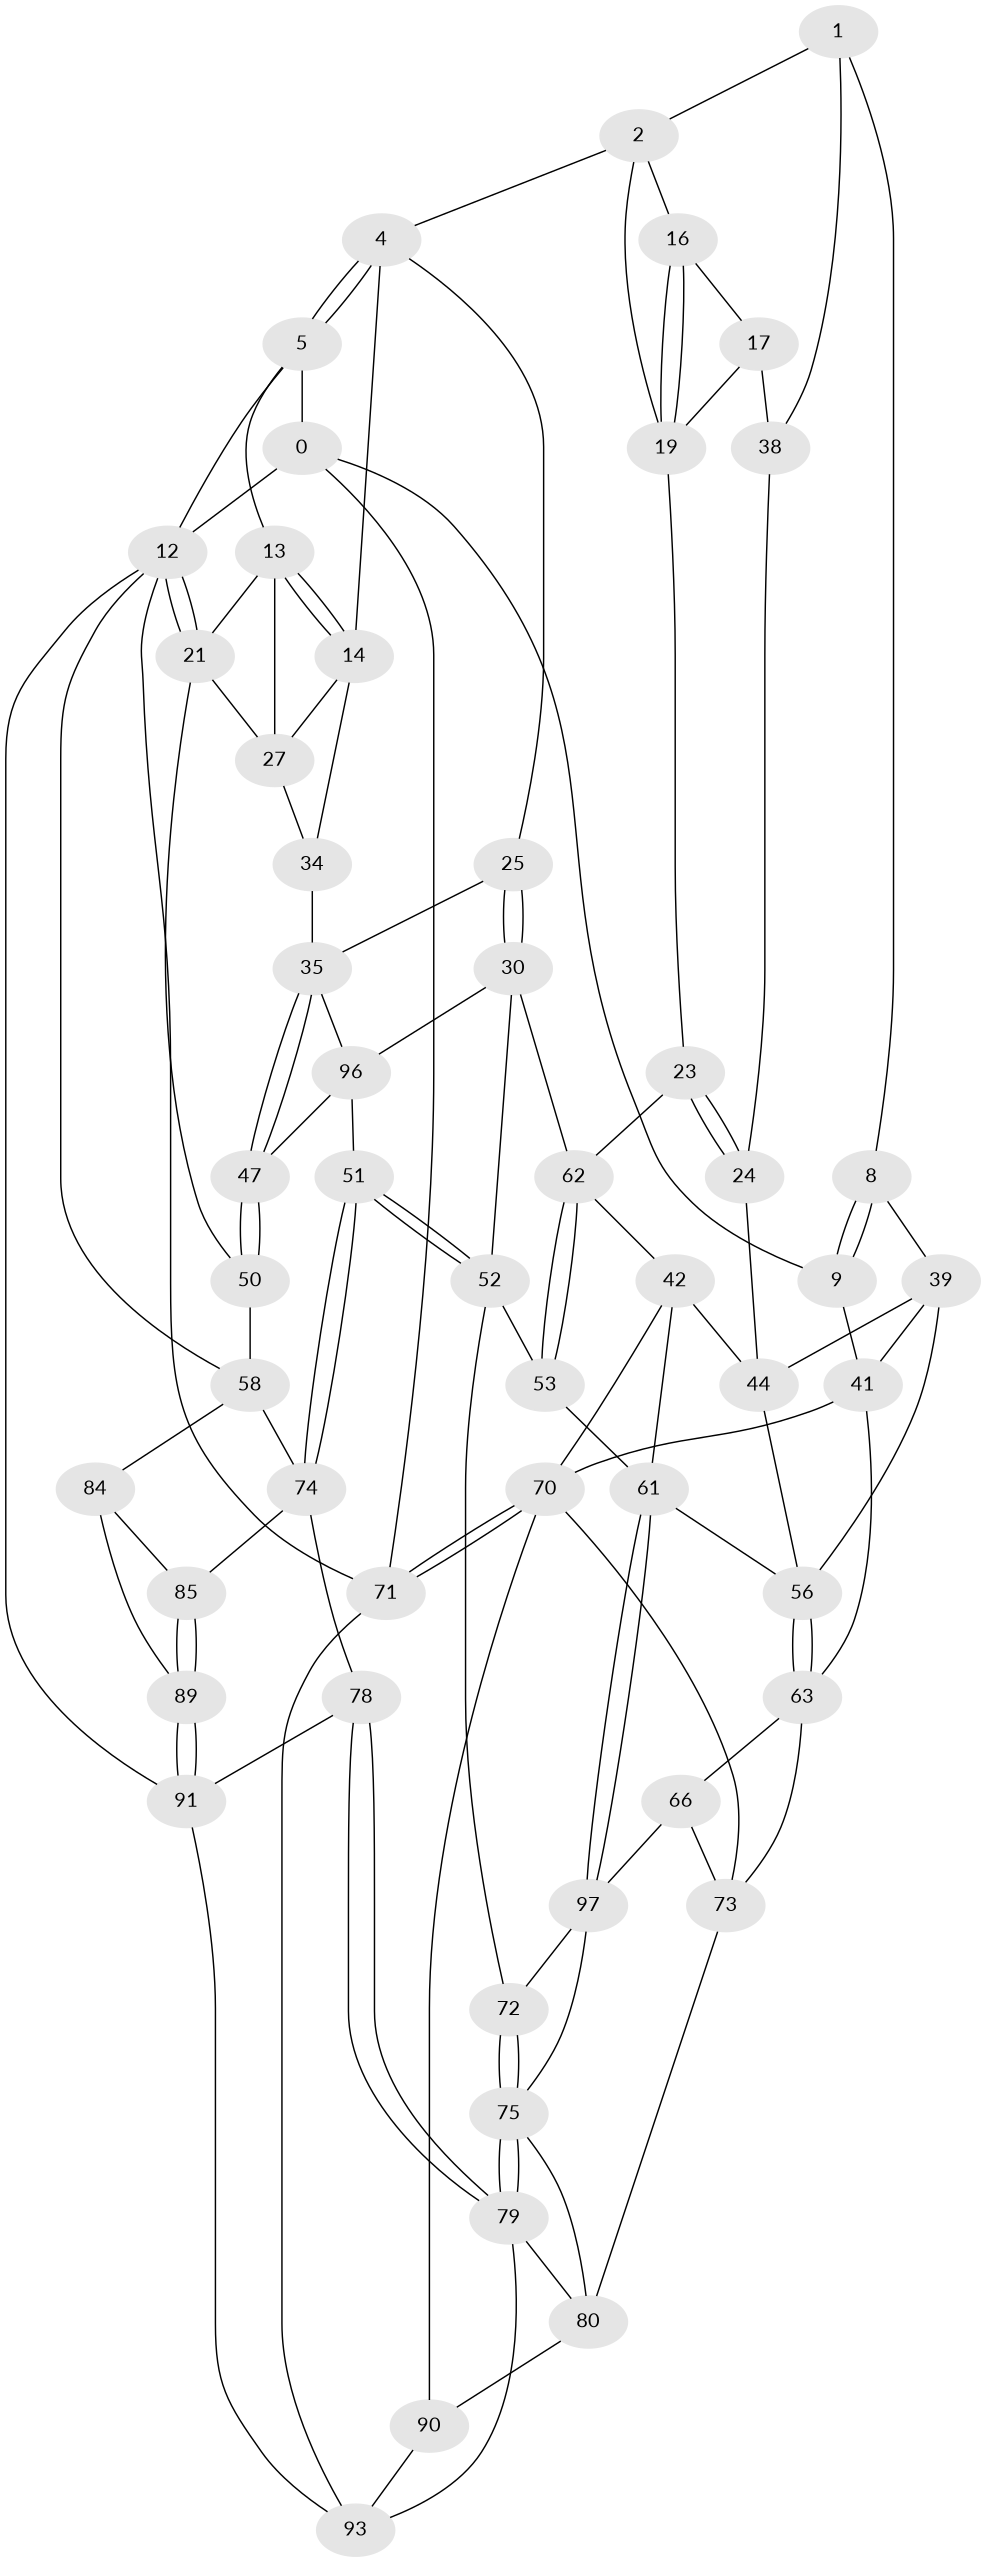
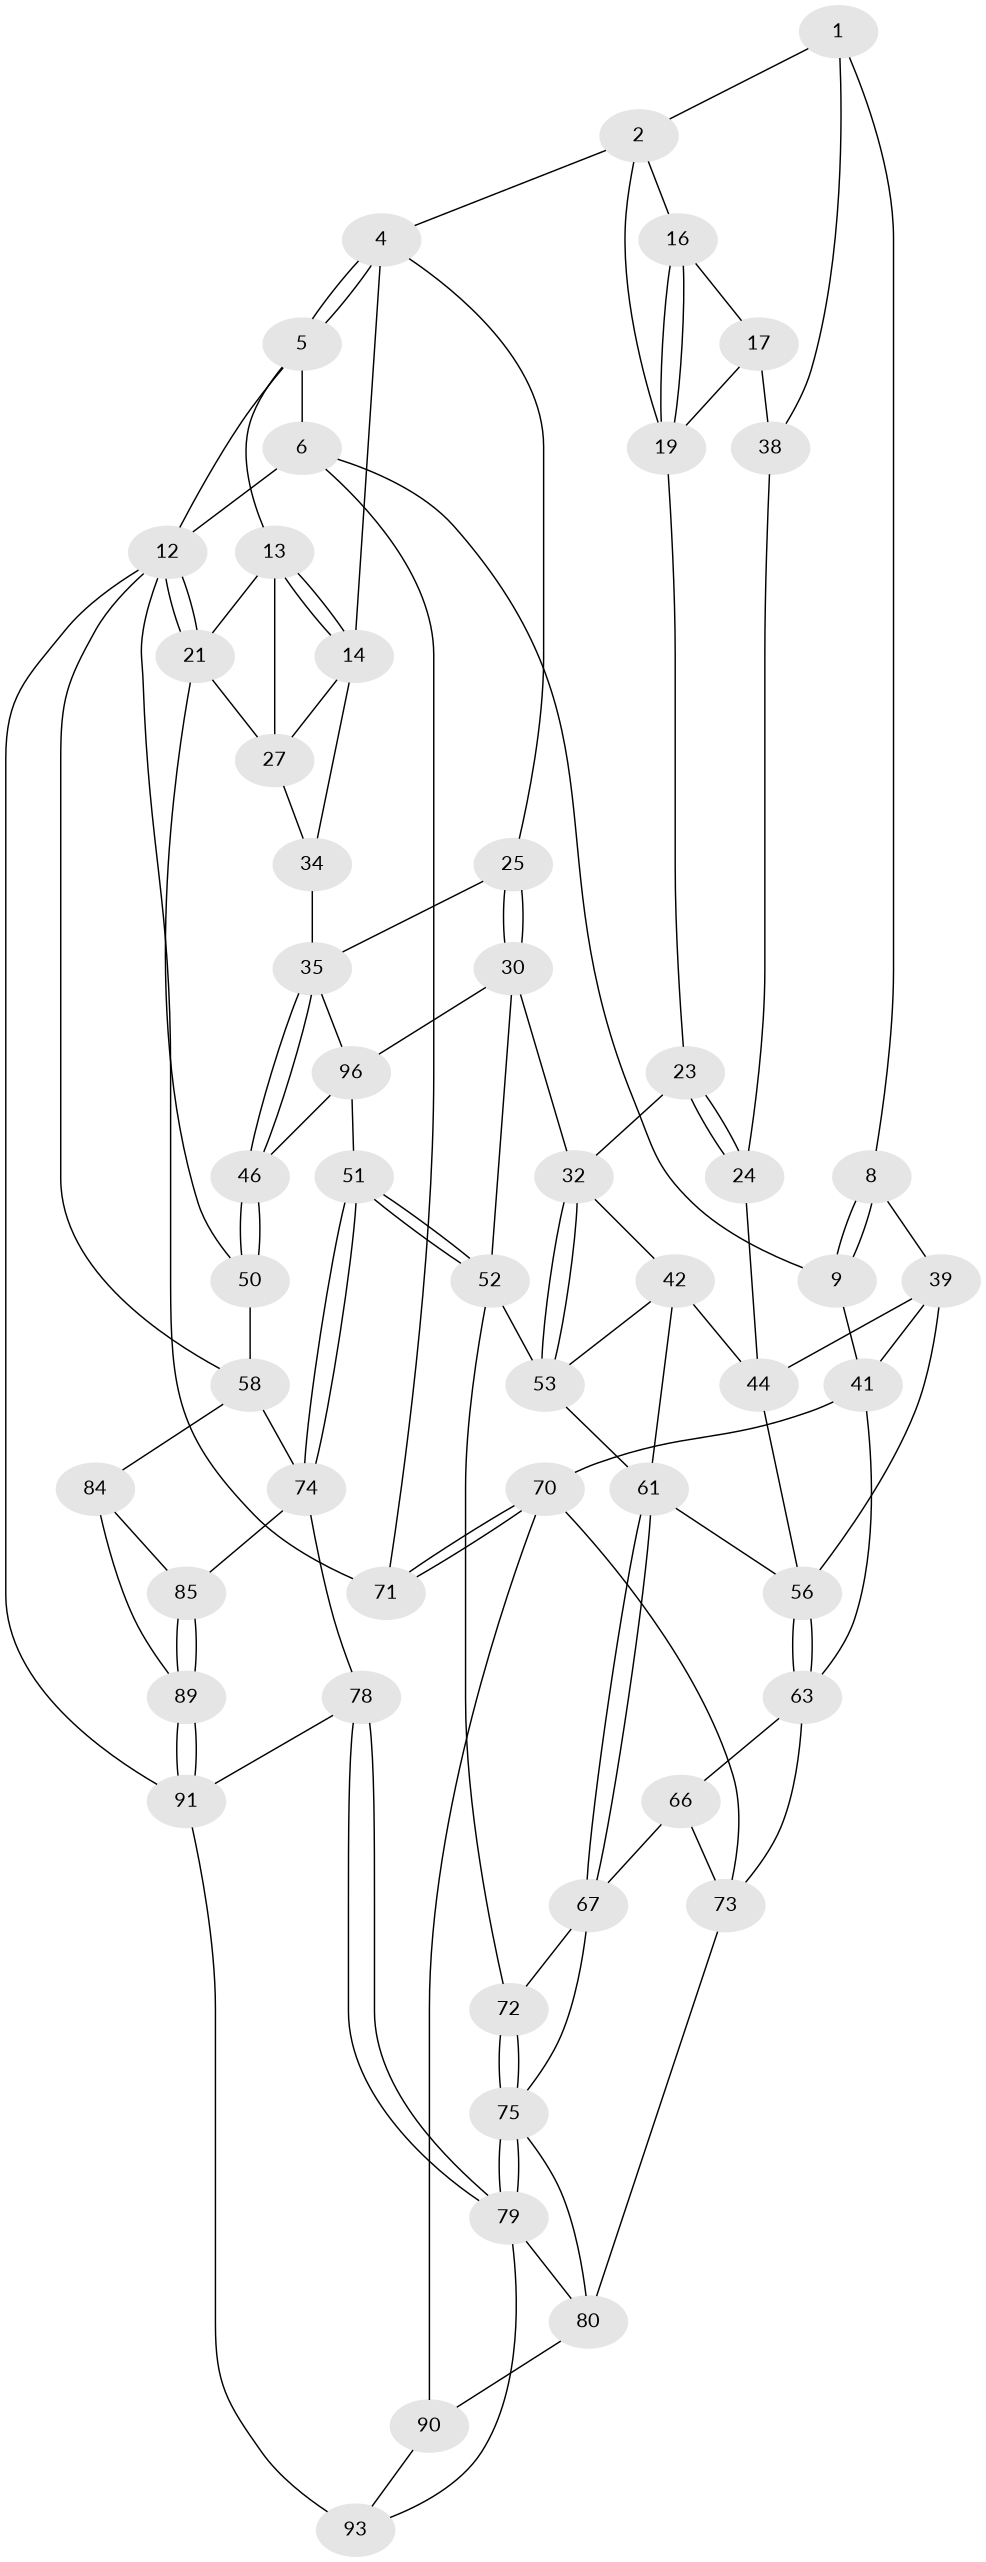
node "0": label "0" -> "6"
node "47": label "47" -> "46"
node "62": label "62" -> "32"
edge "42" -- "70": now "42" -- "53"
node "97": label "97" -> "67"
edge "71" -- "93": removed
